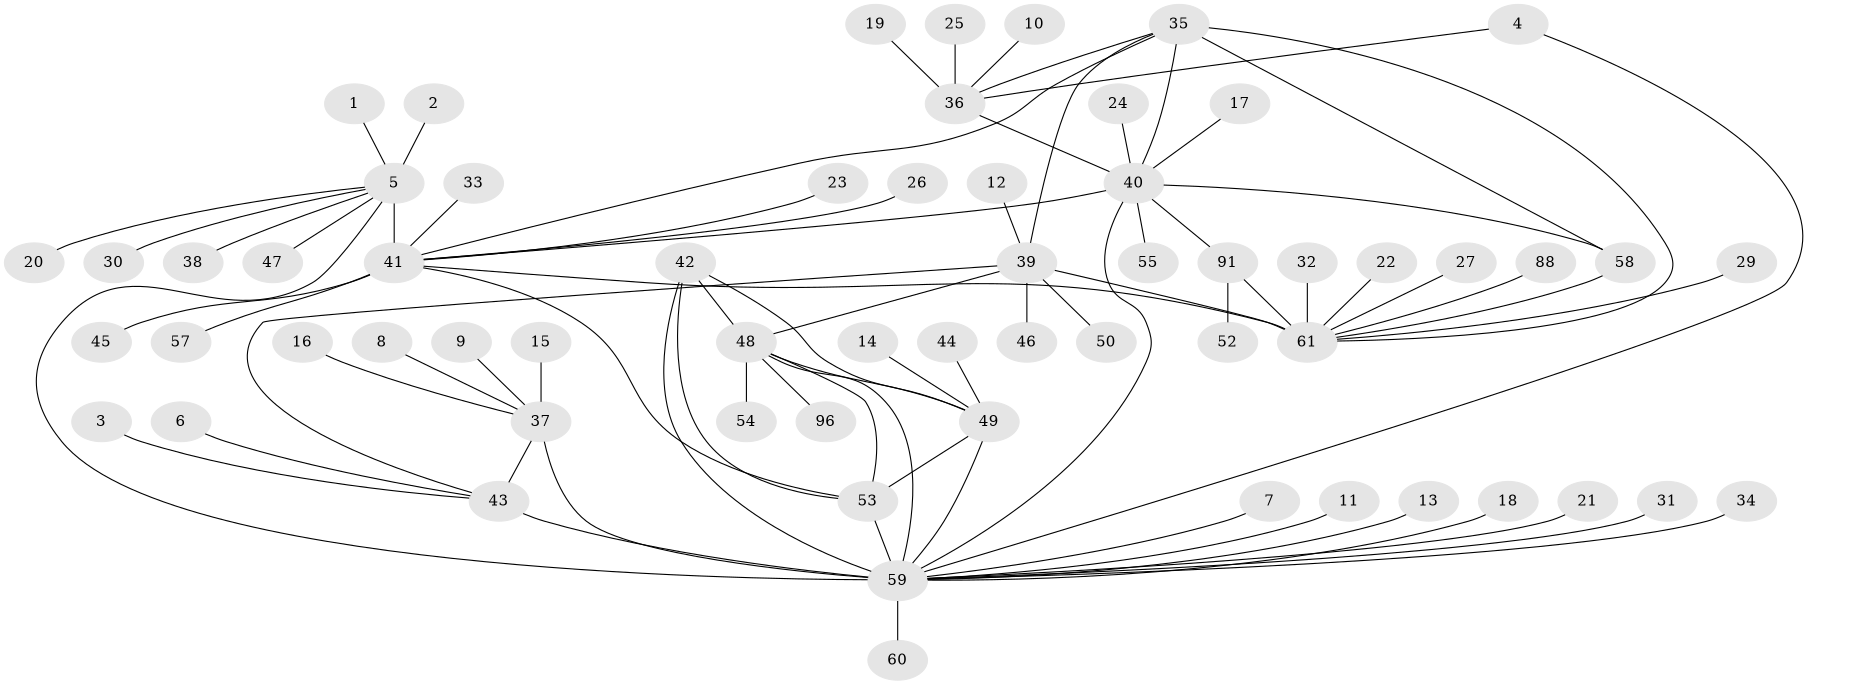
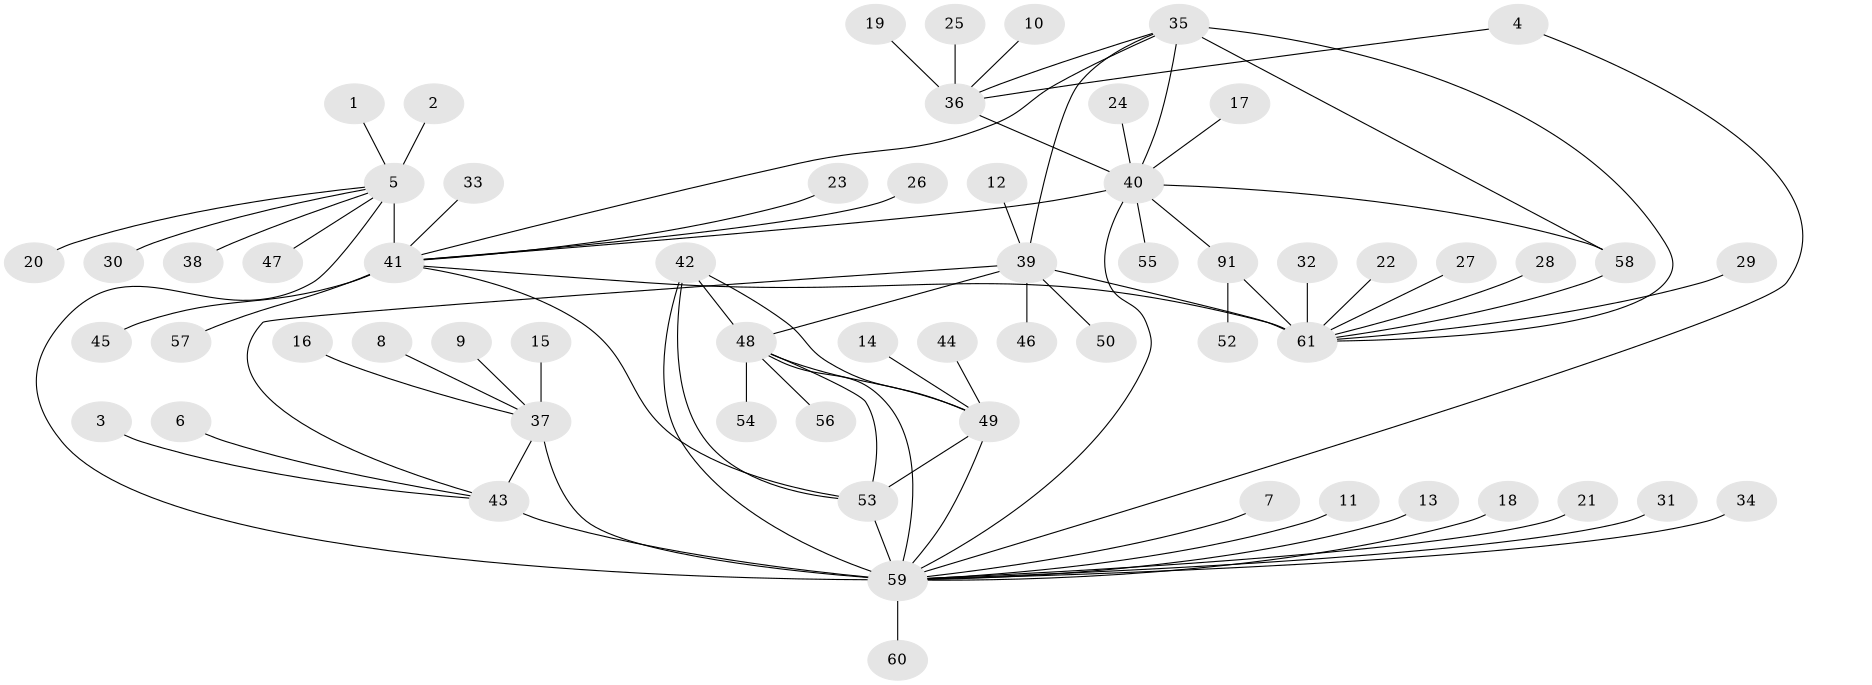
node "88": label "88" -> "28"
node "96": label "96" -> "56"
